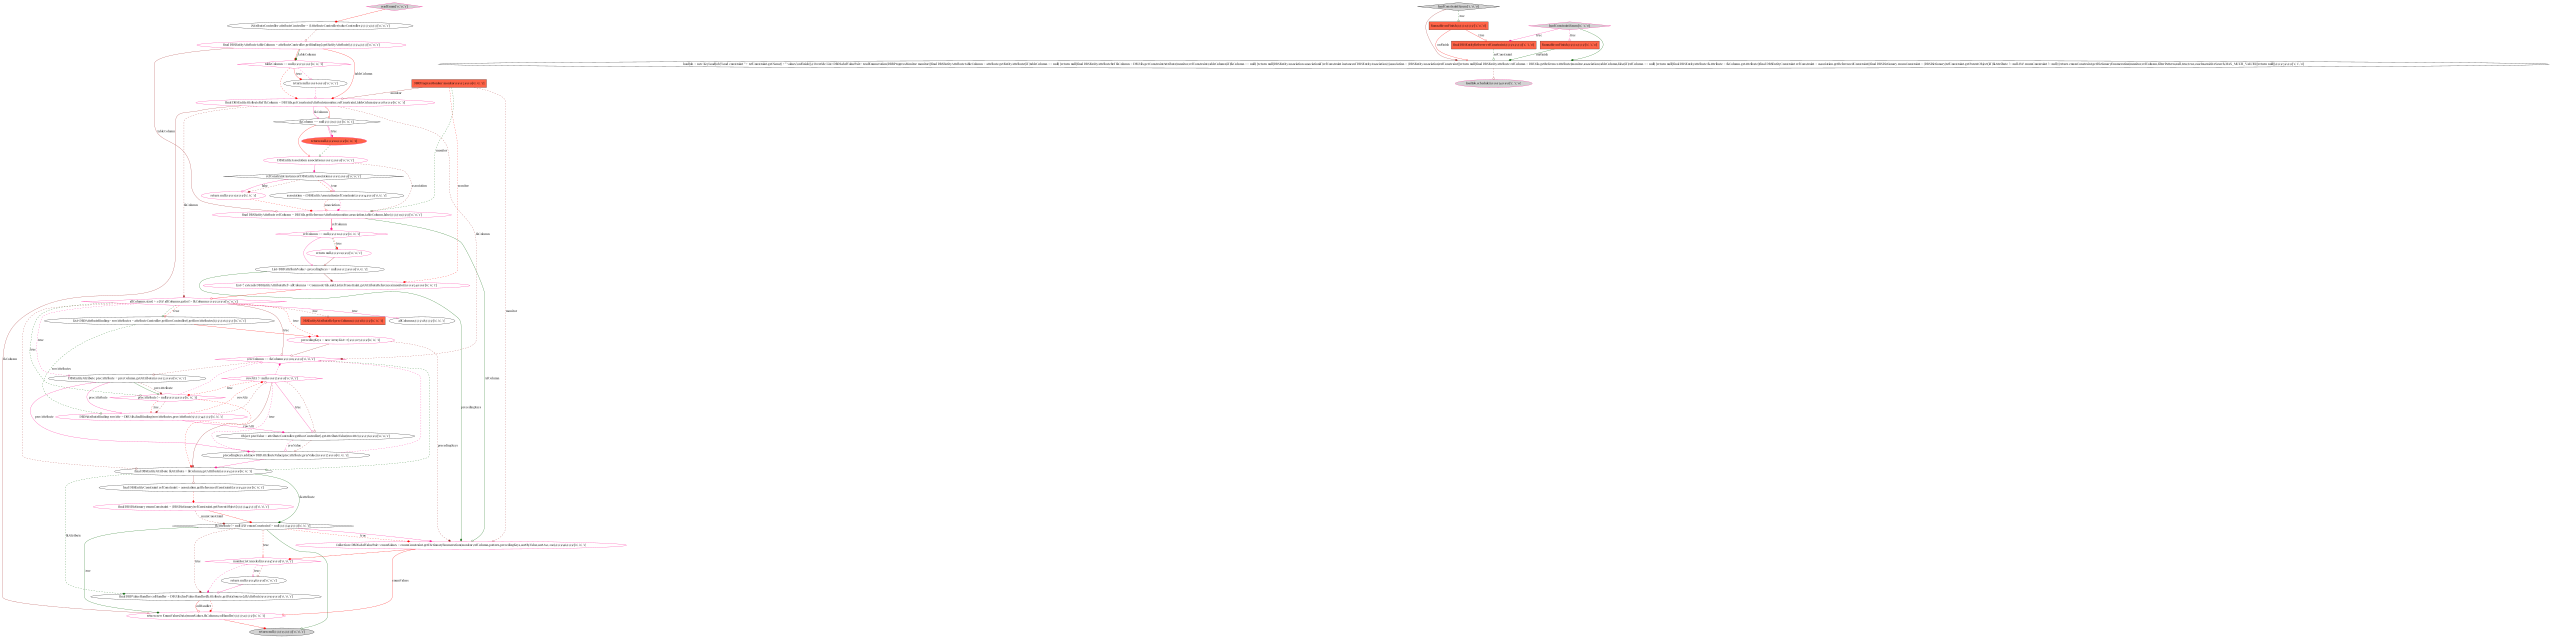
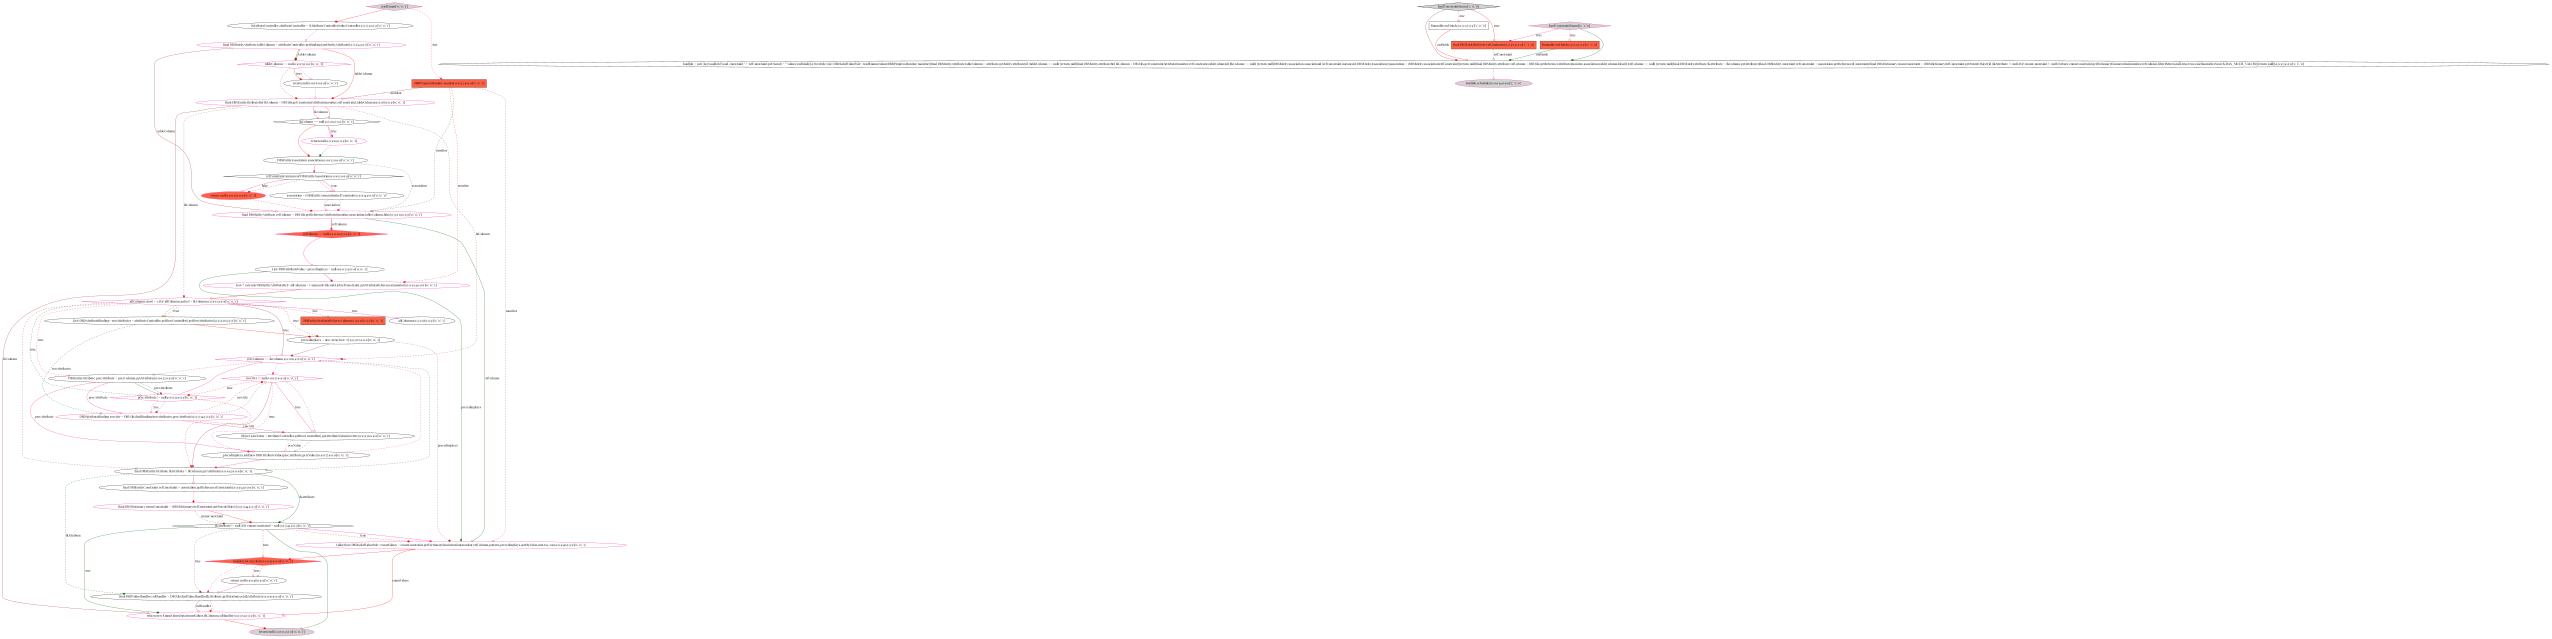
edge "loadConstraintEnum['1', '0', '0']" -> "Runnable onFinish@@@2@@@['1', '0', '0']": color darkgreen -> red
node "Runnable onFinish@@@2@@@['1', '0', '0']": fillcolor tomato -> white
edge "Runnable onFinish@@@2@@@['1', '0', '0']" -> "final DBSEntityReferrer refConstraint@@@2@@@['1', '1', '0']": now "loadConstraintEnum['1', '0', '0']" -> "final DBSEntityReferrer refConstraint@@@2@@@['1', '1', '0']"
edge "readEnum['0', '0', '1']" -> "DBRProgressMonitor monitor@@@2@@@['0', '0', '1']": added, label "true"
edge "fkColumn == null@@@9@@@['0', '0', '1']" -> "DBSEntityAssociation association@@@12@@@['0', '0', '1']": arrowhead odot -> diamond
node "return null@@@10@@@['0', '0', '1']": fillcolor tomato -> white
edge "return null@@@10@@@['0', '0', '1']" -> "DBSEntityAssociation association@@@12@@@['0', '0', '1']": arrowhead odot -> diamond
node "DBSEntityAssociation association@@@12@@@['0', '0', '1']": color deeppink -> black
node "return null@@@17@@@['0', '0', '1']": fillcolor white -> tomato
node "refColumn == null@@@20@@@['0', '0', '1']": fillcolor white -> tomato
node "return null@@@21@@@['0', '0', '1']": removed
node "precedingKeys = new ArrayList<>()@@@27@@@['0', '0', '1']": color deeppink -> black
edge "precedingKeys = new ArrayList<>()@@@27@@@['0', '0', '1']" -> "precColumn == fkColumn@@@29@@@['0', '0', '1']": arrowhead odot -> diamond
edge "rowAttr != null@@@35@@@['0', '0', '1']" -> "precColumn == fkColumn@@@29@@@['0', '0', '1']": reversed
edge "precAttribute != null@@@33@@@['0', '0', '1']" -> "precColumn == fkColumn@@@29@@@['0', '0', '1']": style dashed -> solid
node "monitor.isCanceled()@@@47@@@['0', '0', '1']": fillcolor white -> tomato
node "return null@@@53@@@['0', '0', '1']": color black -> deeppink
